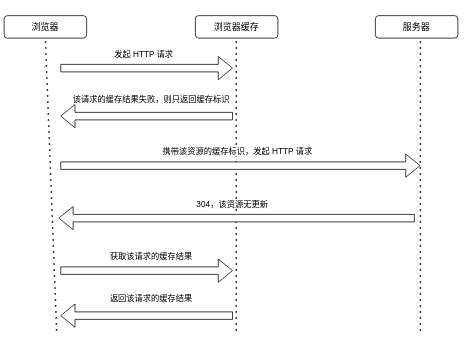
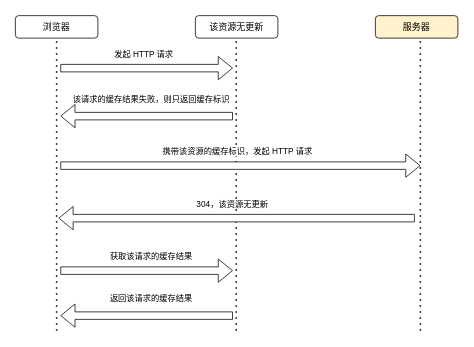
node "浏览器": moved (45, 27) -> (57, 27)
node "浏览器缓存": label "浏览器缓存" -> "该资源无更新"
node "服务器": fillcolor #ffffff -> #fff2cc
